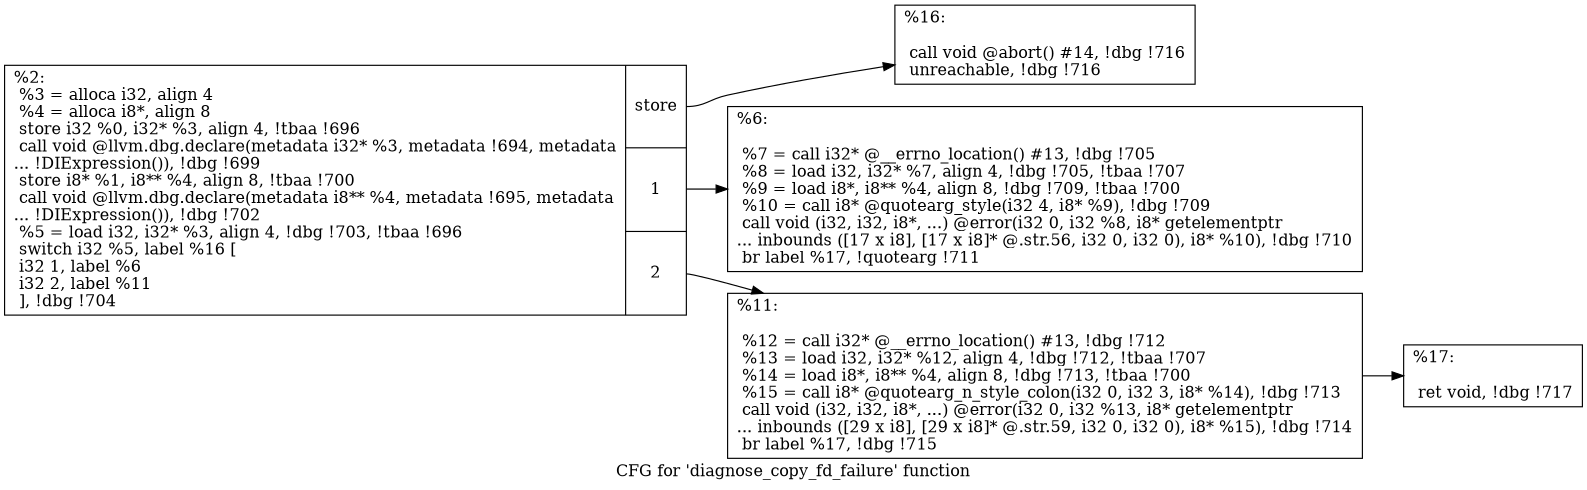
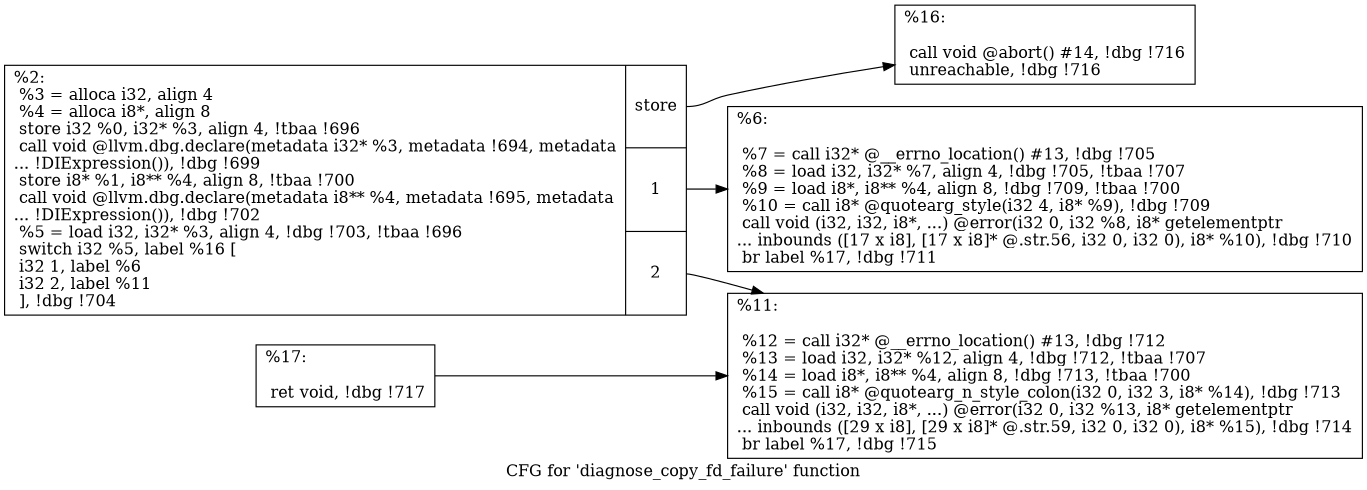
node "%6:": text "br label %17, !quotearg !711" -> "br label %17, !dbg !711"
edge "%11:" -> "%17:": reversed
